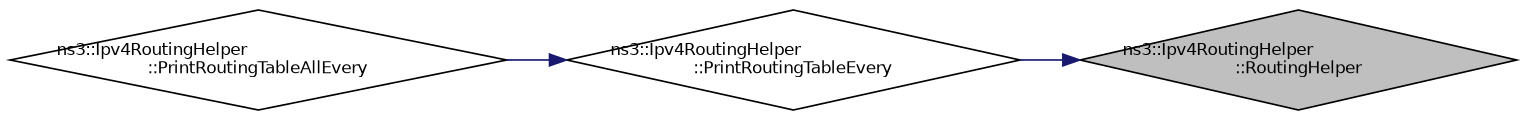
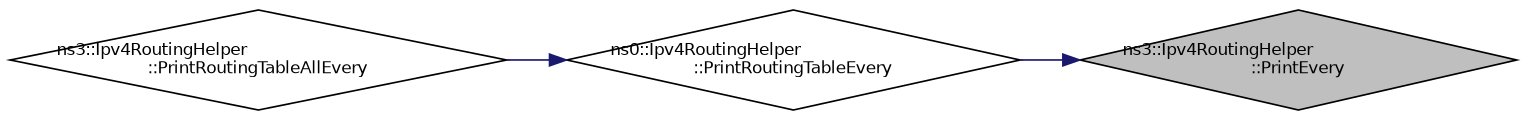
node "ns3::Ipv4RoutingHelper ::PrintRoutingTableEvery": label "ns3::Ipv4RoutingHelper ::PrintRoutingTableEvery" -> "ns0::Ipv4RoutingHelper ::PrintRoutingTableEvery"
node "ns3::Ipv4RoutingHelper ::RoutingHelper": label "ns3::Ipv4RoutingHelper ::RoutingHelper" -> "ns3::Ipv4RoutingHelper ::PrintEvery"
